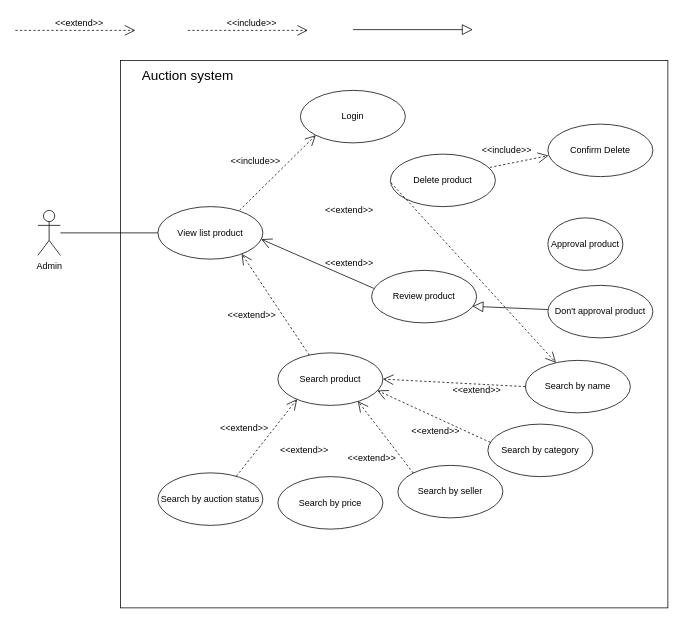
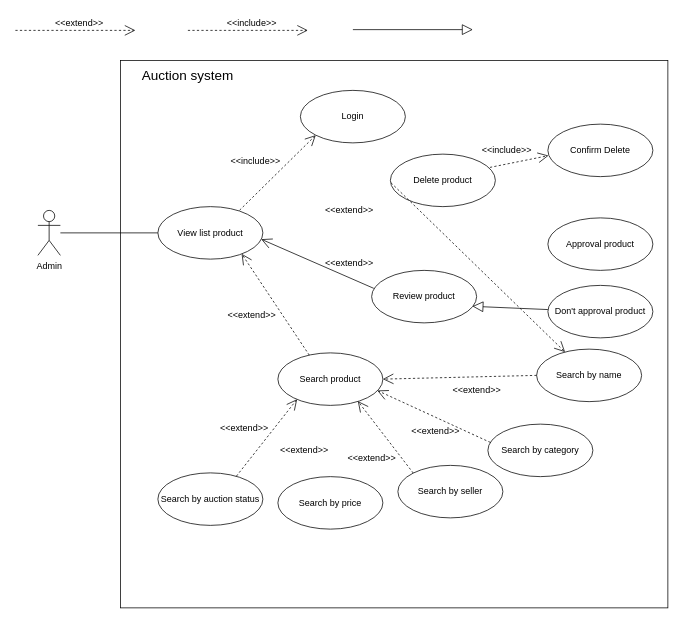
node "Approval product": size 75x53 -> 105x53
node "Search by name": moved (578, 387) -> (589, 375)
